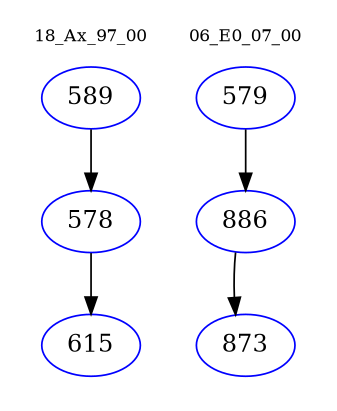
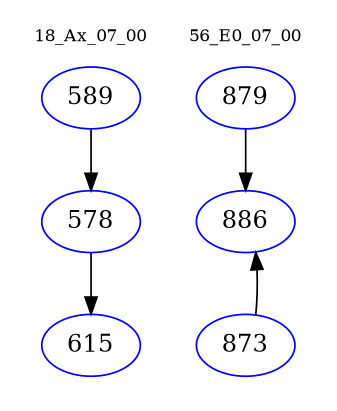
cluster "18_Ax_97_00": label "18_Ax_97_00" -> "18_Ax_07_00"
cluster "06_E0_07_00": label "06_E0_07_00" -> "56_E0_07_00"
node "579": label "579" -> "879"
edge "886" -> "873": reversed
